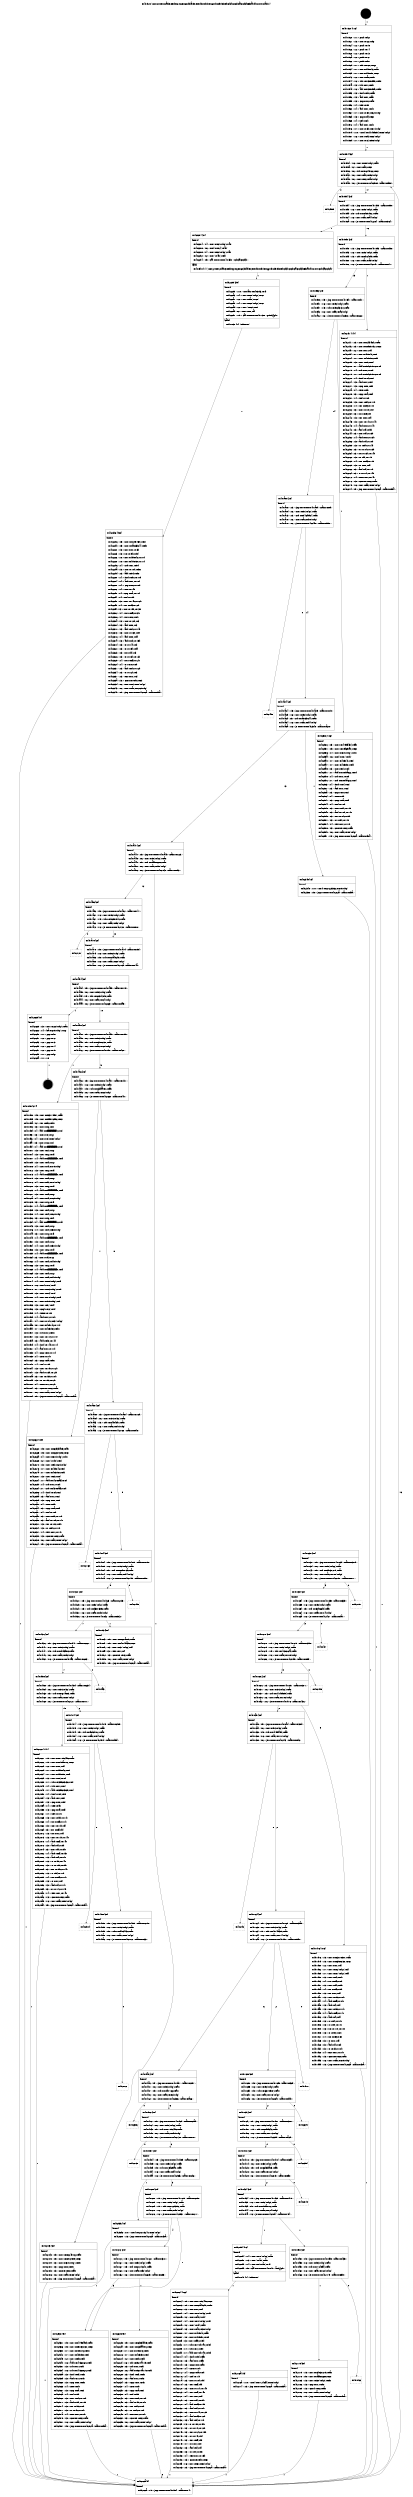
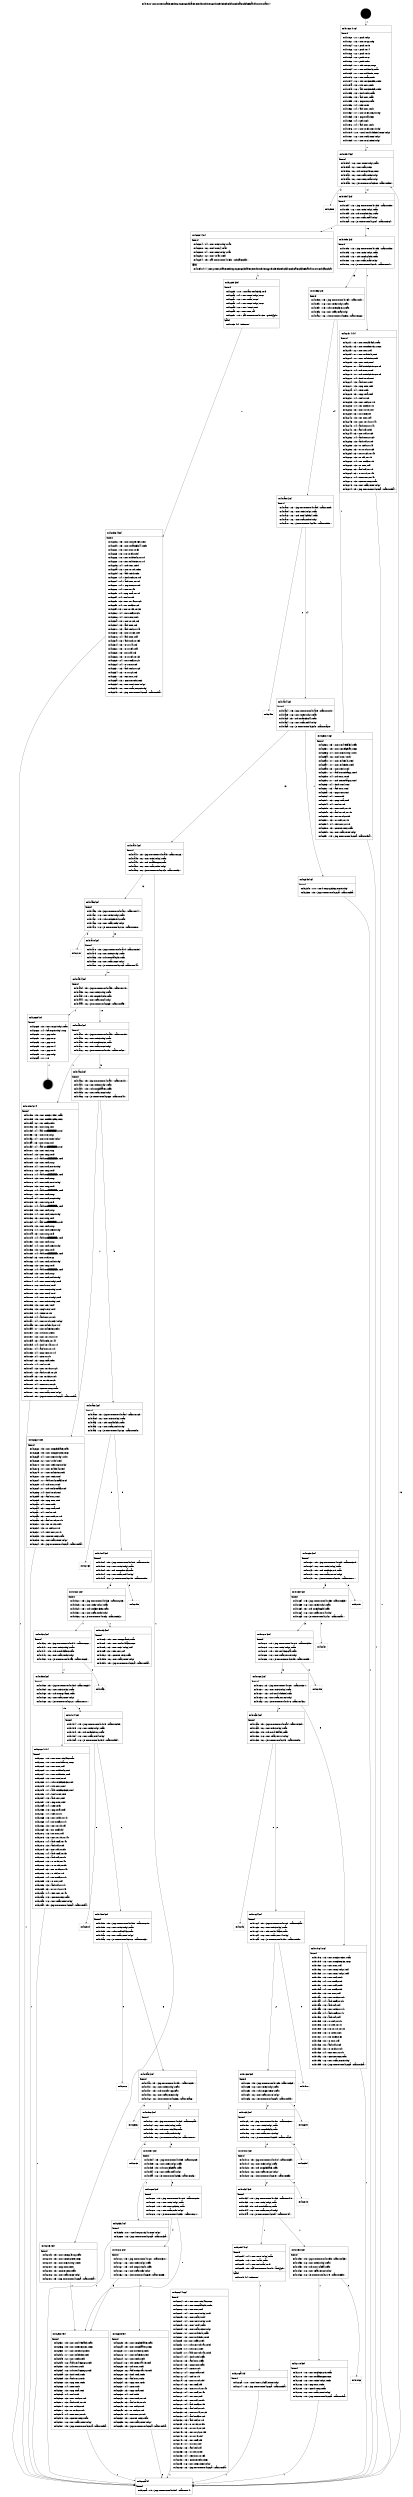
edge "0x401a78 [28]" -> "0x401a94 [28]": added, label "11"
edge "0x401cc4 [28]" -> "0x401bac [28]": now "0x401b90 [28]" -> "0x401bac [28]"
edge "0x4020b4 [16]" -> "0x4020c4 [166]": now "0x4020b4 [16]" -> "0x40216a [15]"
edge "0x4021d3 [30]" -> "0x40282a [5]": now "0x4021d3 [30]" -> "0x402531 [91]"
